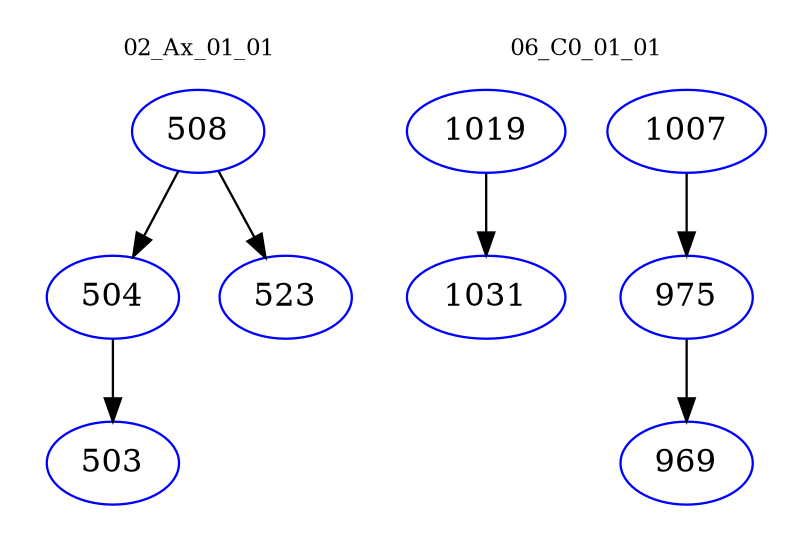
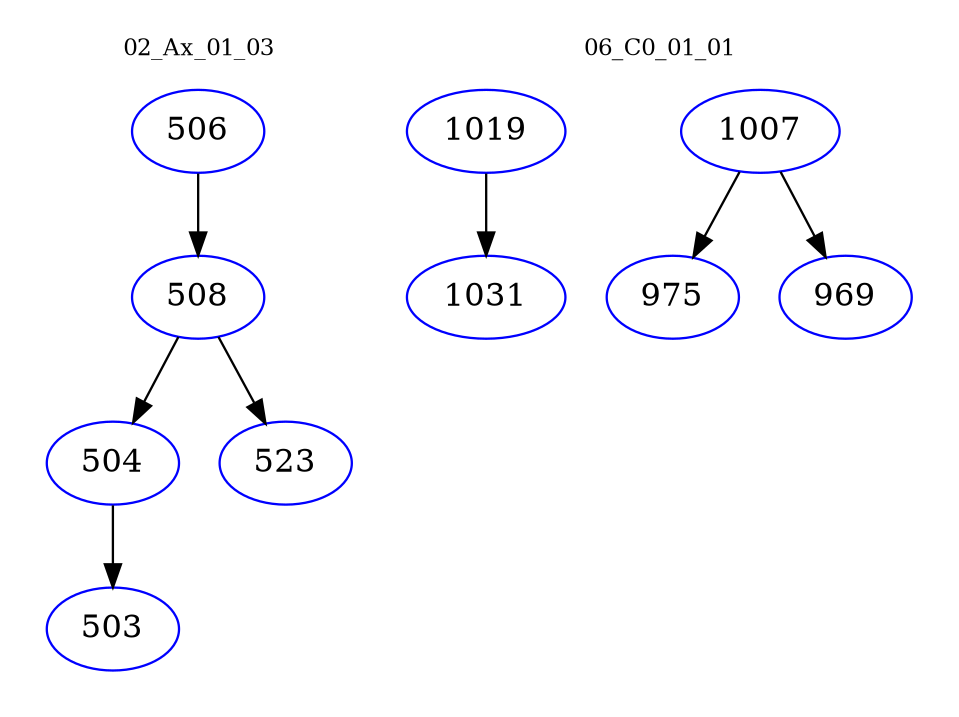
cluster "02_Ax_01_01": label "02_Ax_01_01" -> "02_Ax_01_03"
node "506": added
edge "975" -> "969": now "1007" -> "969"
